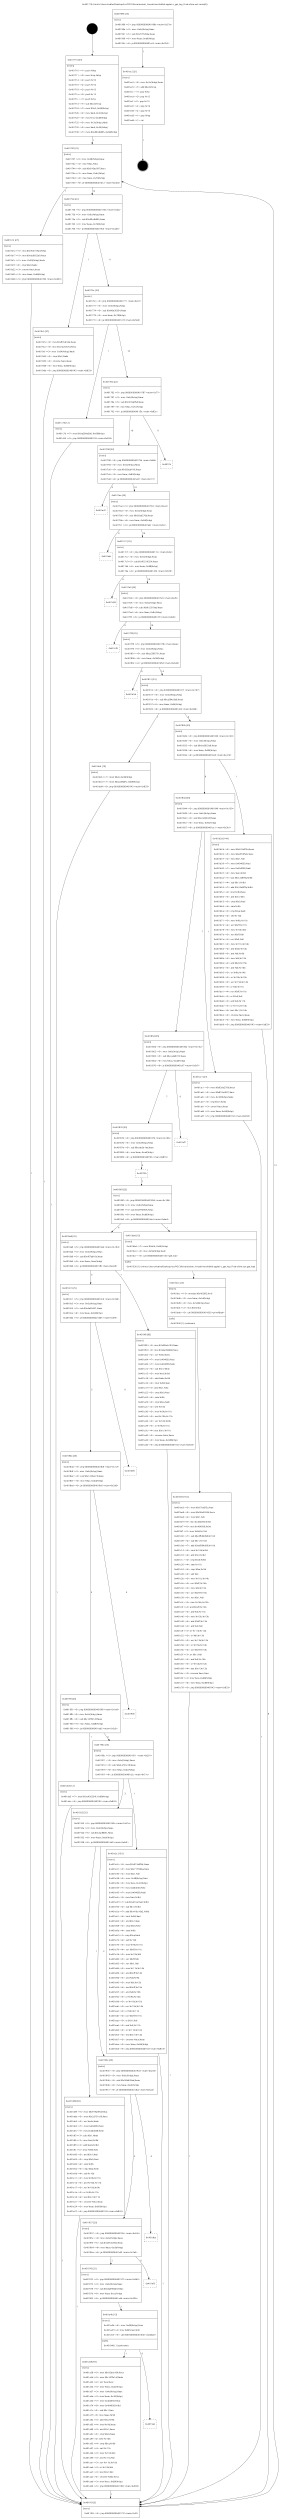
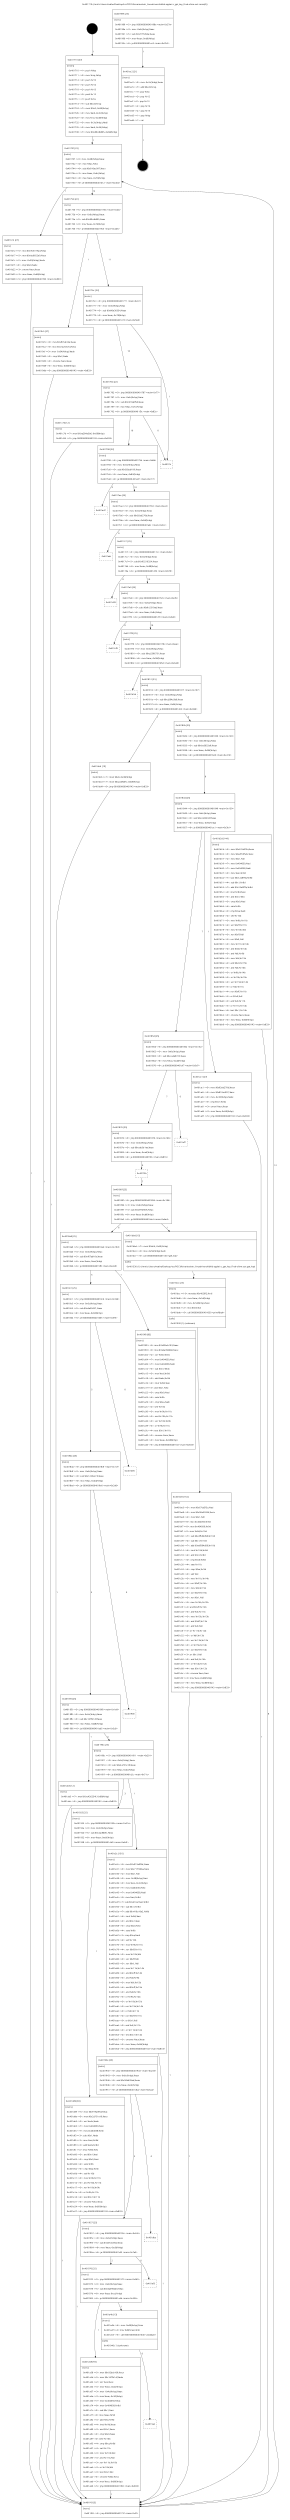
edge "0x40176c [22]" -> "0x401c7d [12]": now "0x40176c [22]" -> "0x401f3c"
edge "0x40182b [25]" -> "0x401b2d [144]": removed, label "1"
edge "0x401925 [25]" -> "0x40193e [25]": removed, label "2"
edge "0x401a4b [13]" -> "0x401a58 [93]": now "0x401970 [25]" -> "0x401a58 [93]"
